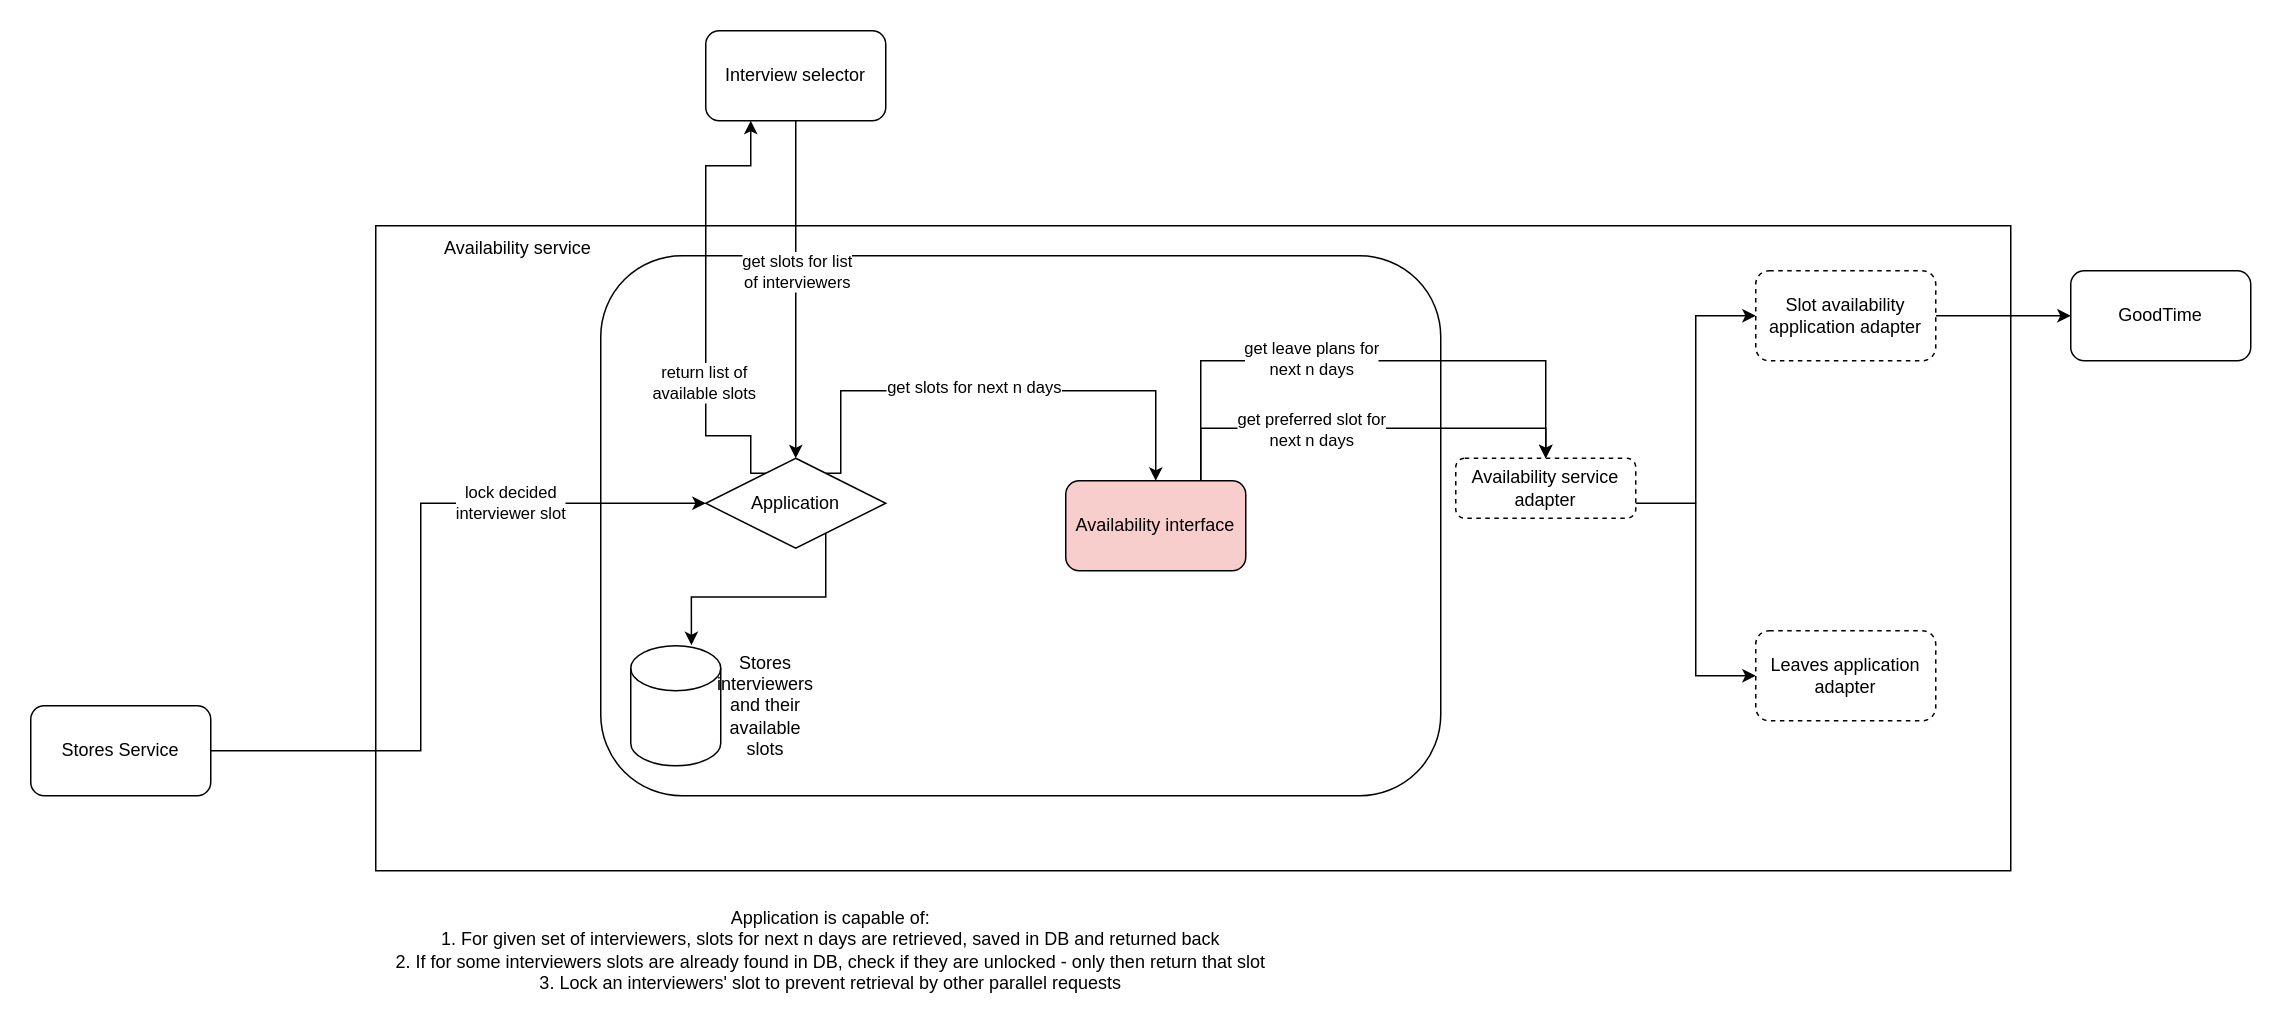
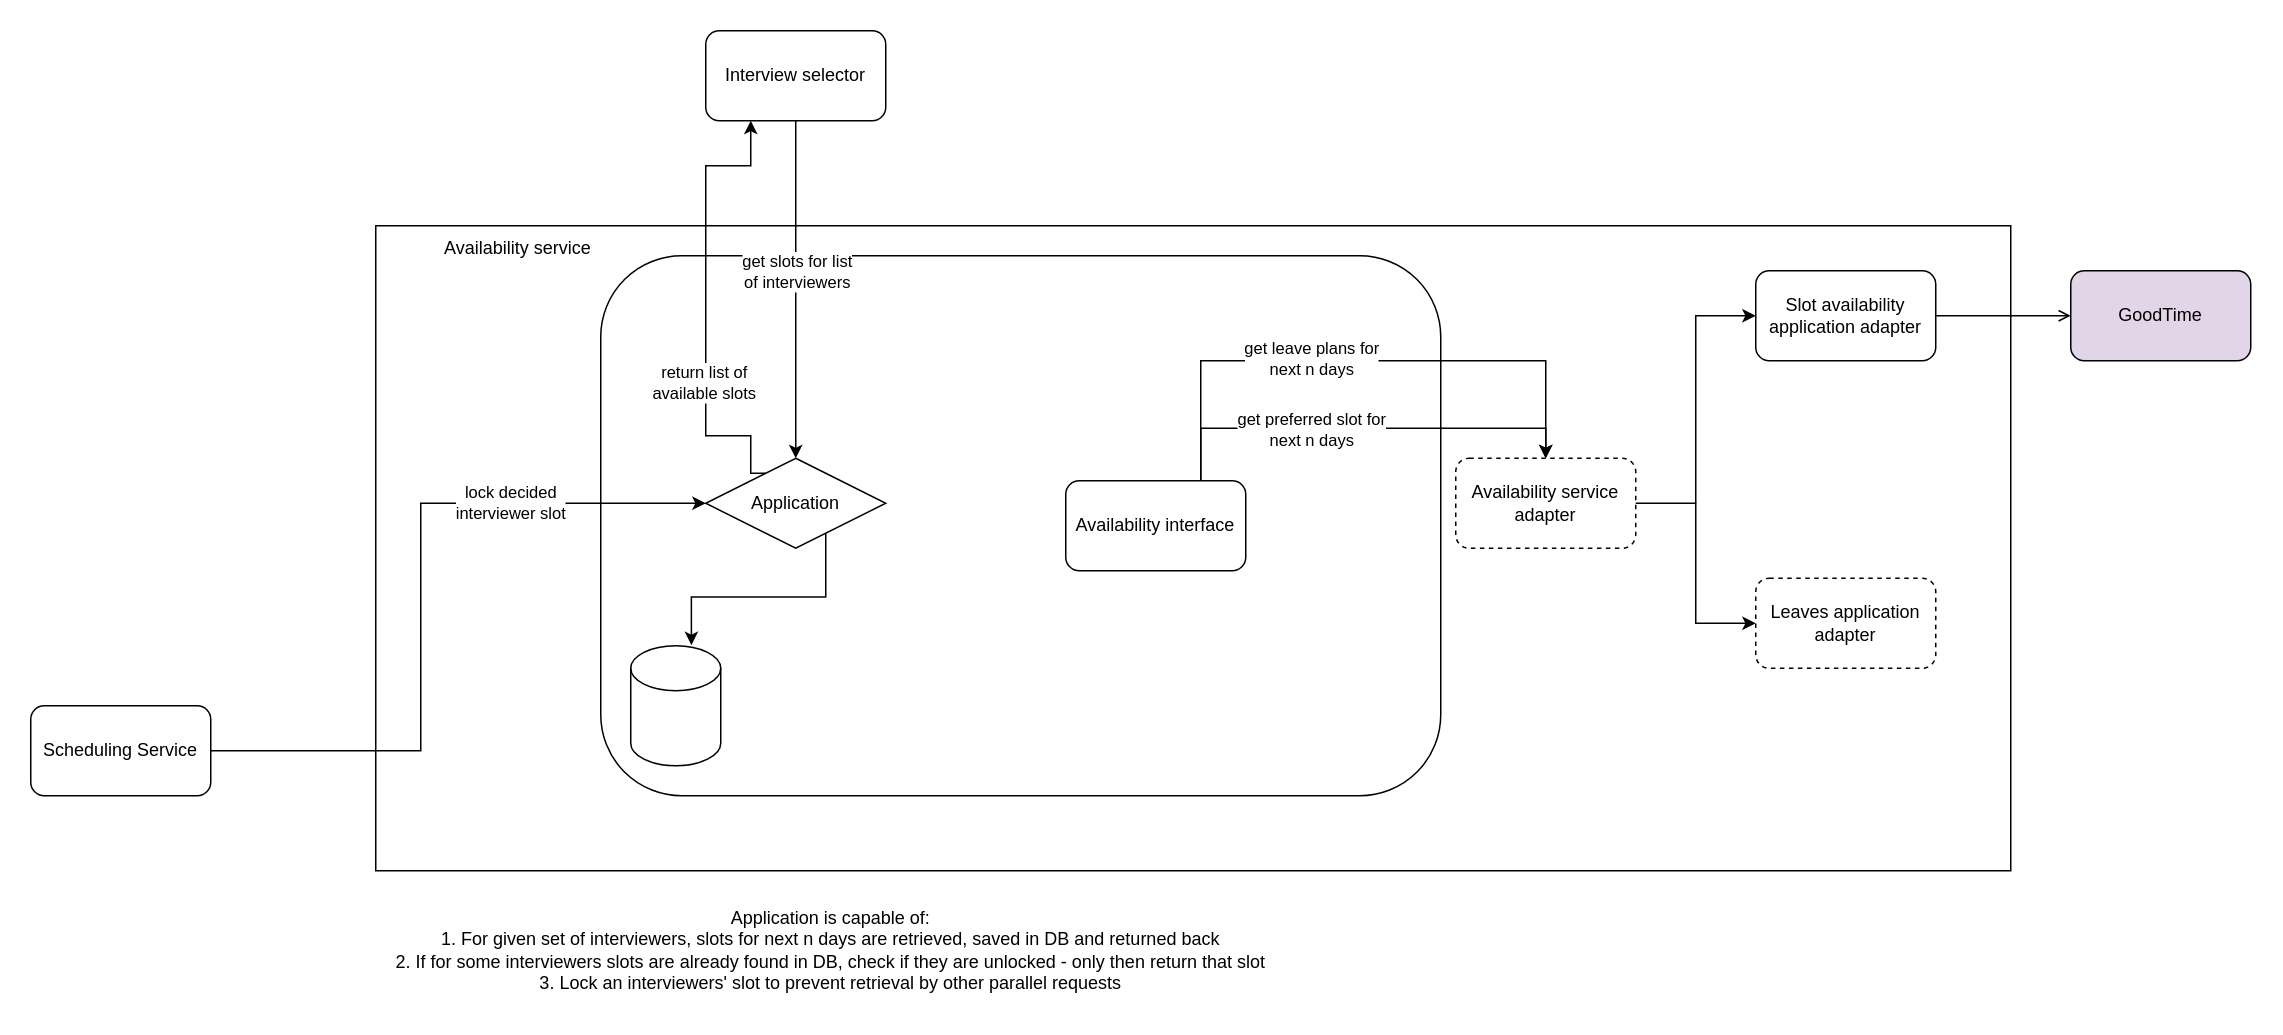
node "Slot availability application adapter": style dashed -> solid
edge "Slot availability application adapter" -> "GoodTime": arrowhead classic -> open
node "GoodTime": fillcolor #ffffff -> #e1d5e7
edge "Application" -> "Availability interface": removed, label "get slots for next n days"
node "Availability service adapter": size 180x60 -> 180x90
node "Availability interface": fillcolor #f8cecc -> #ffffff
node "Leaves application adapter": moved (1846, 676) -> (1846, 623)
node "Stores interviewers and their available slots": removed
node "Stores Service": label "Stores Service" -> "Scheduling Service"
